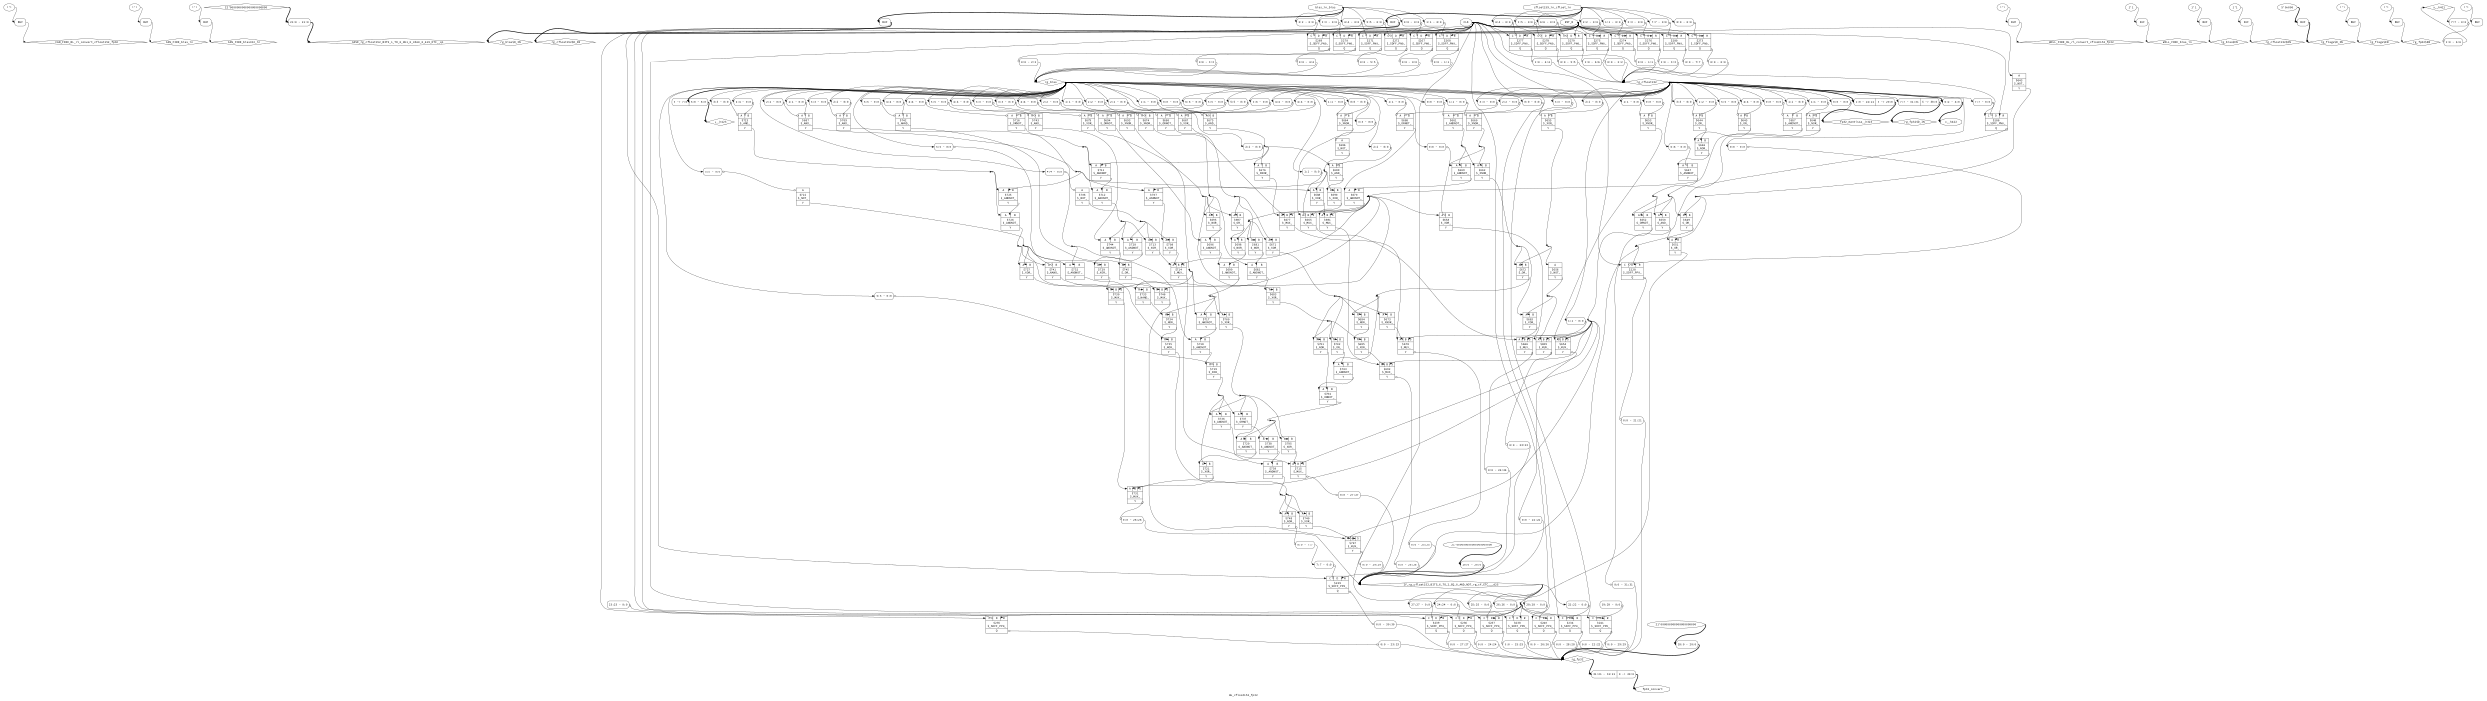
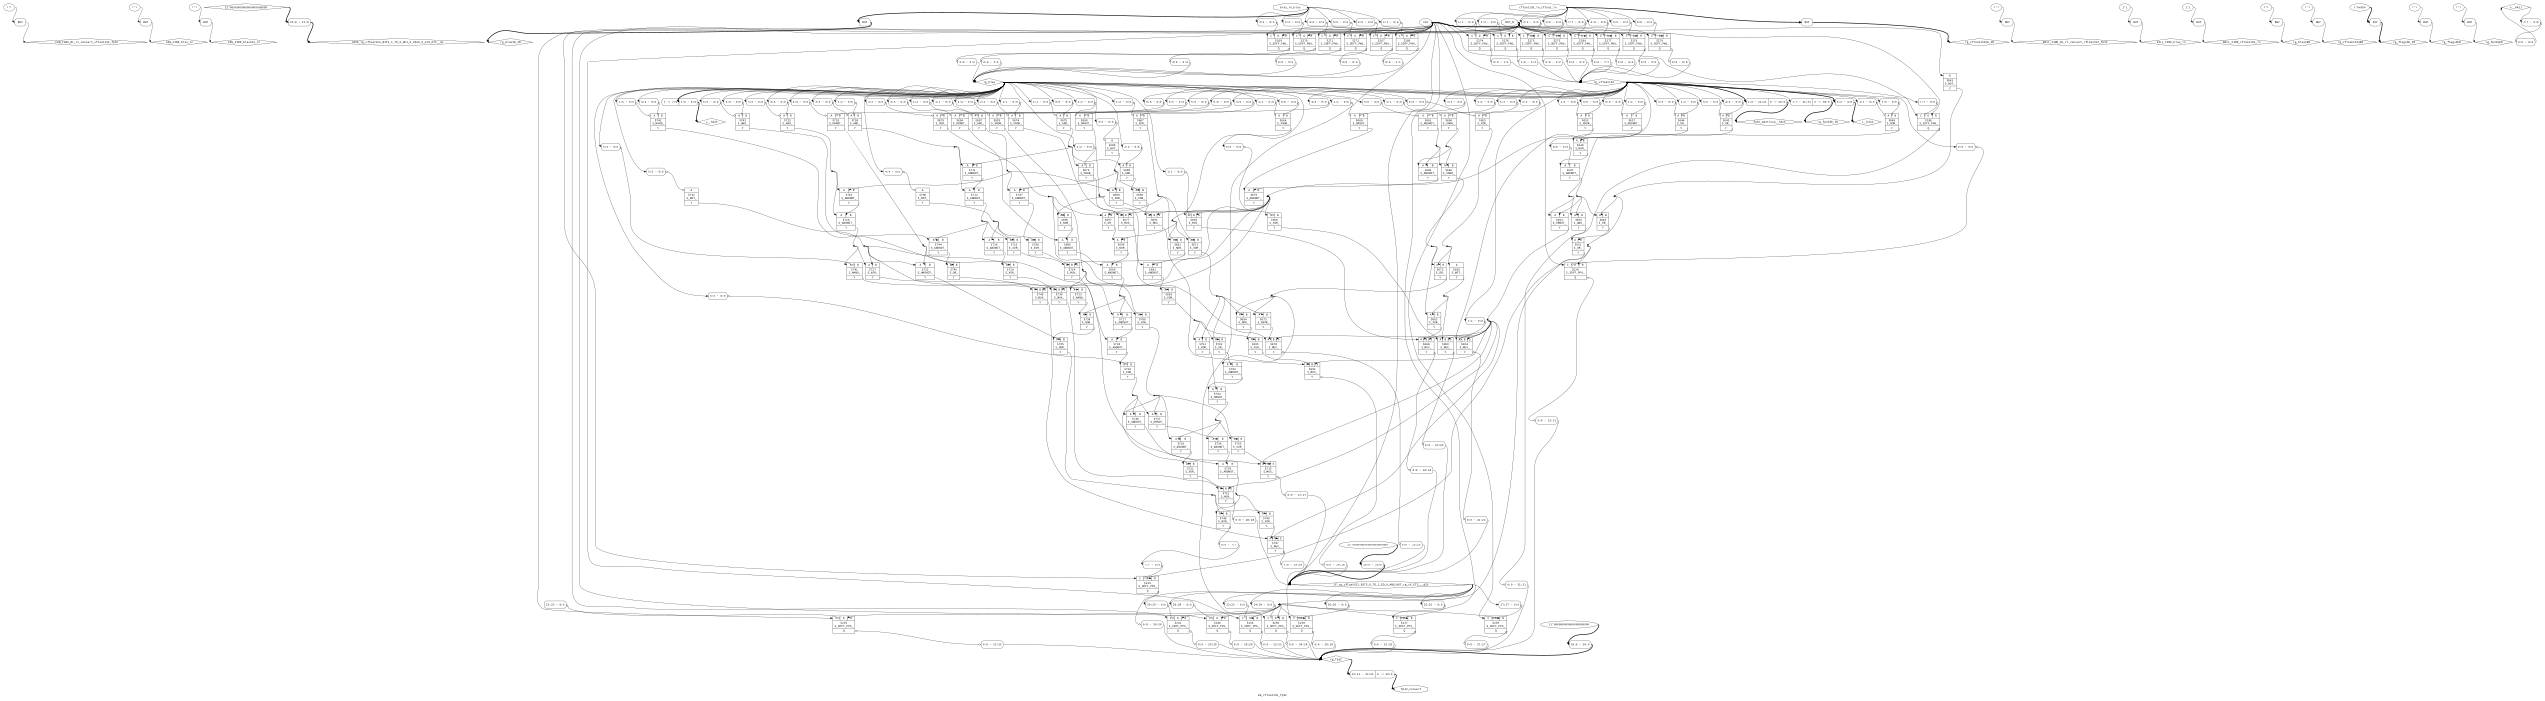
node "WILL_FIRE_cfloat152_in": added
node "x__h422": shape octagon -> diamond
edge "IF_rg_cfloat152_BITS_6_TO_2_EQ_0_AND_NOT_rg_cf_ETC___d25" -> "29:29 - 0:0": added
